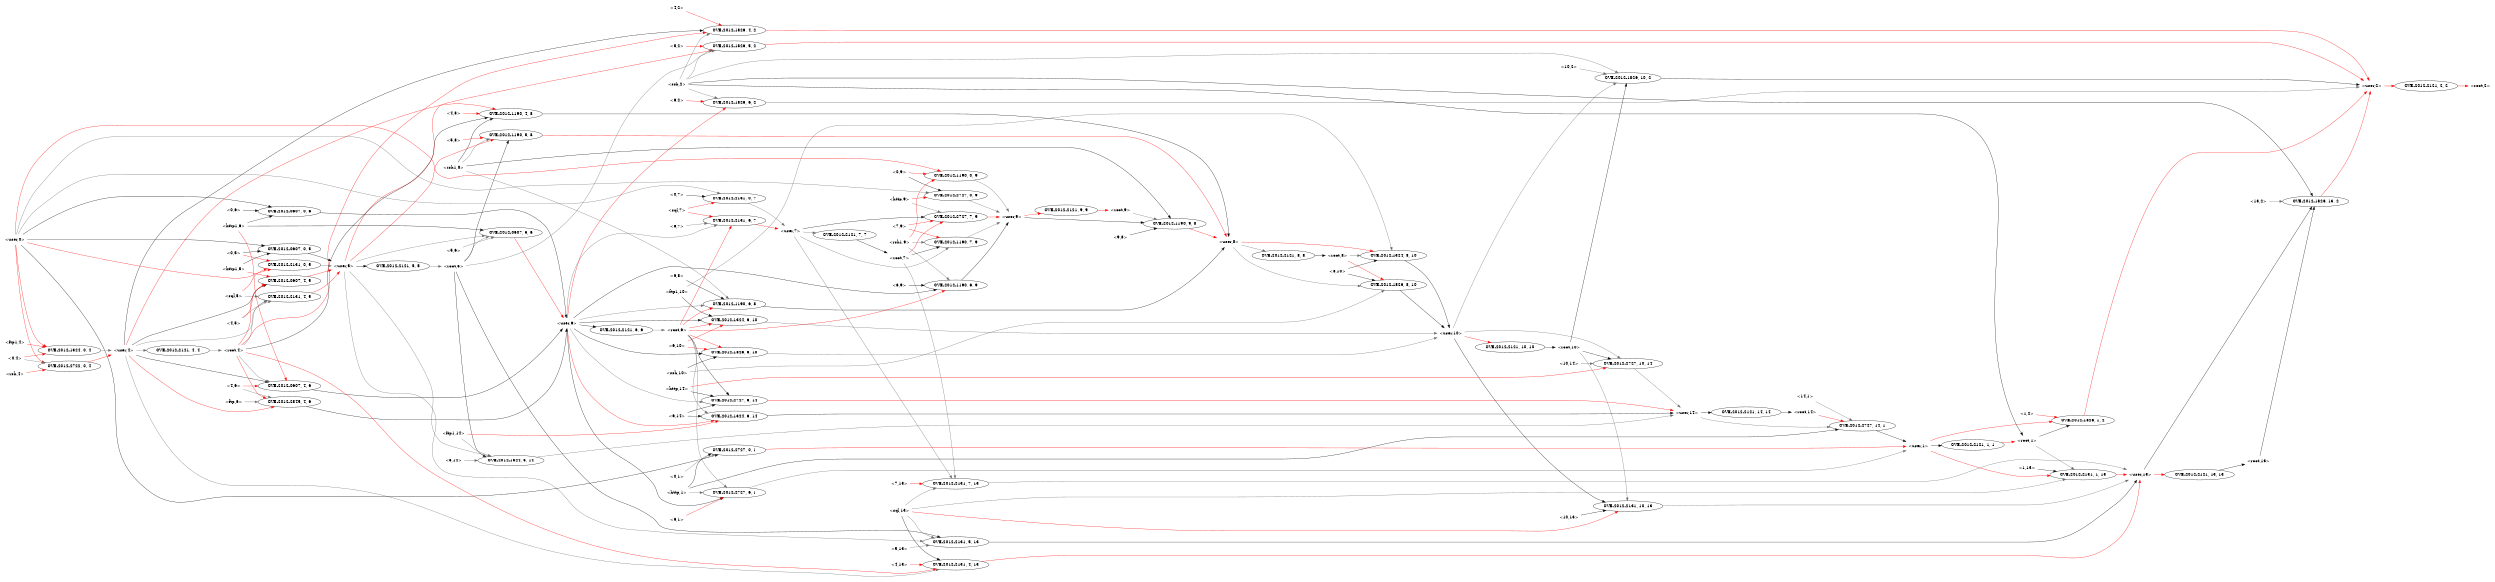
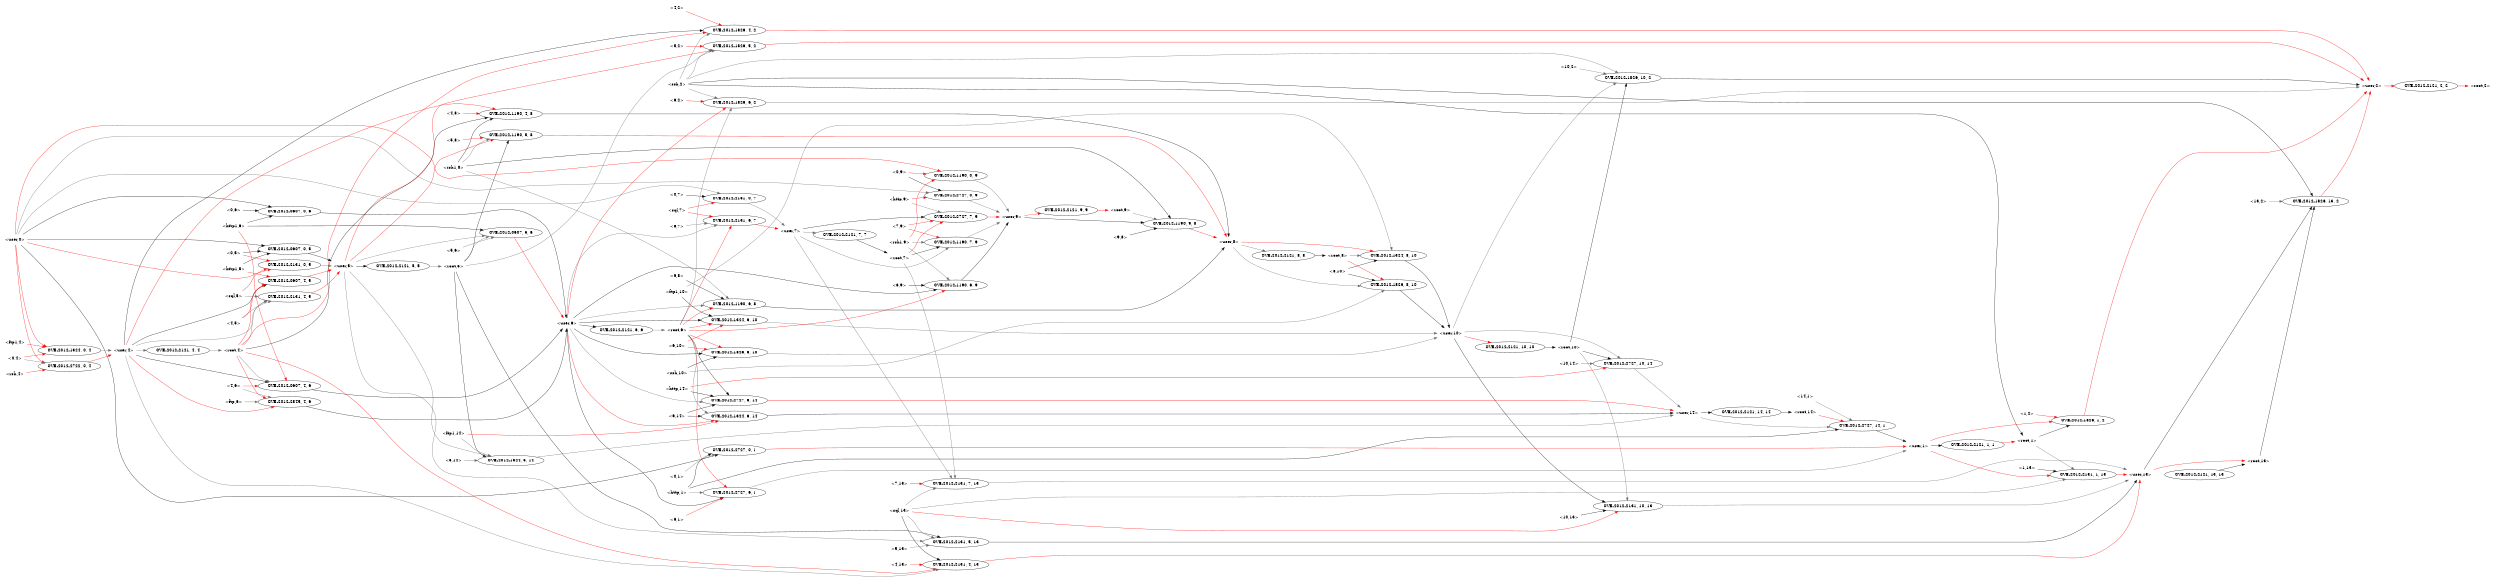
edge "<root,6>" -> "CVE-2012-1826, 6, 2": added
edge "<root,6>" -> "CVE-2012-2727, 6, 1": color gray40 -> red
edge "<user,13>" -> "CVE-2012-2121, 13, 13": now "<user,13>" -> "<root,13>"
